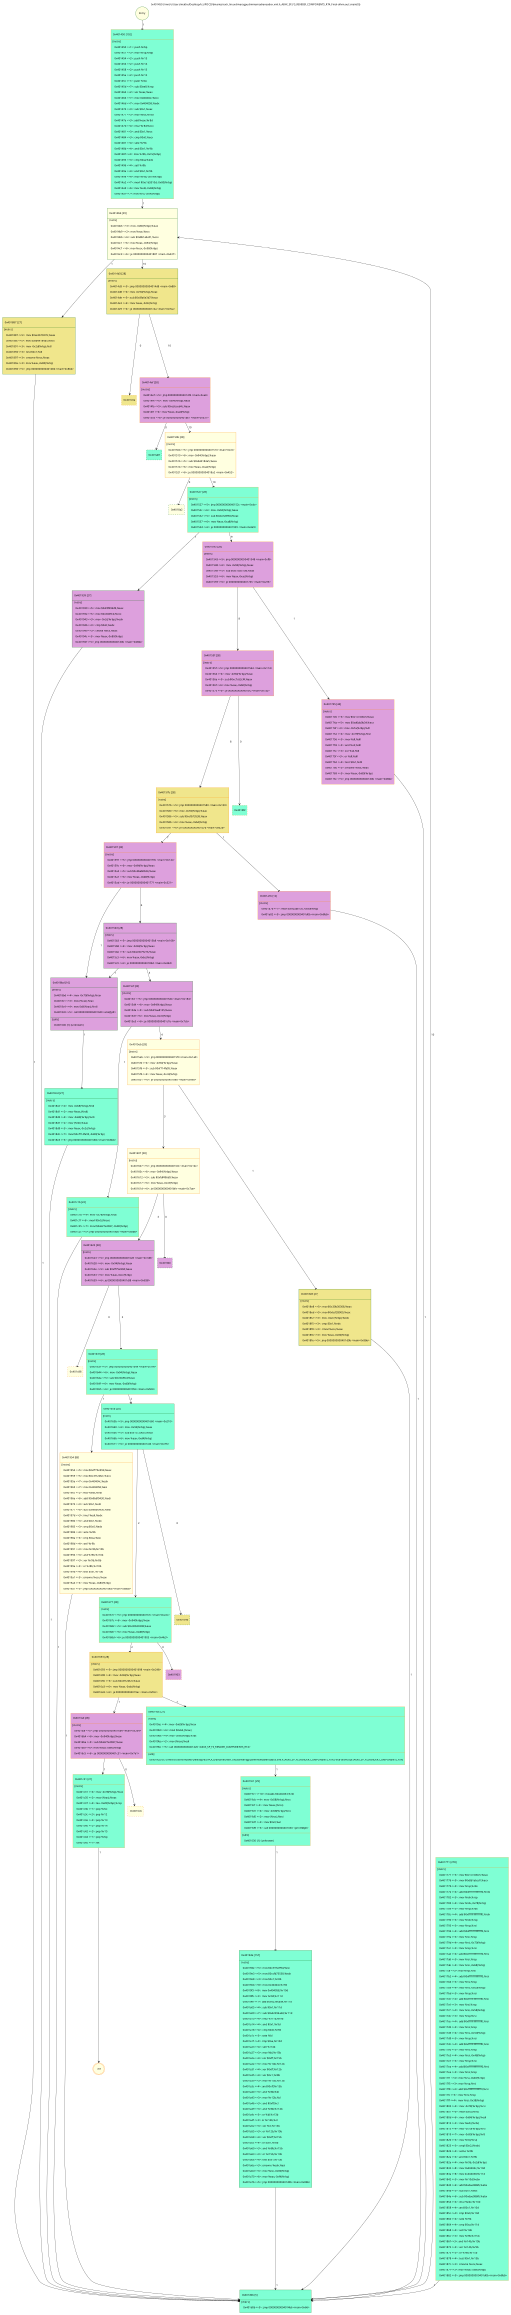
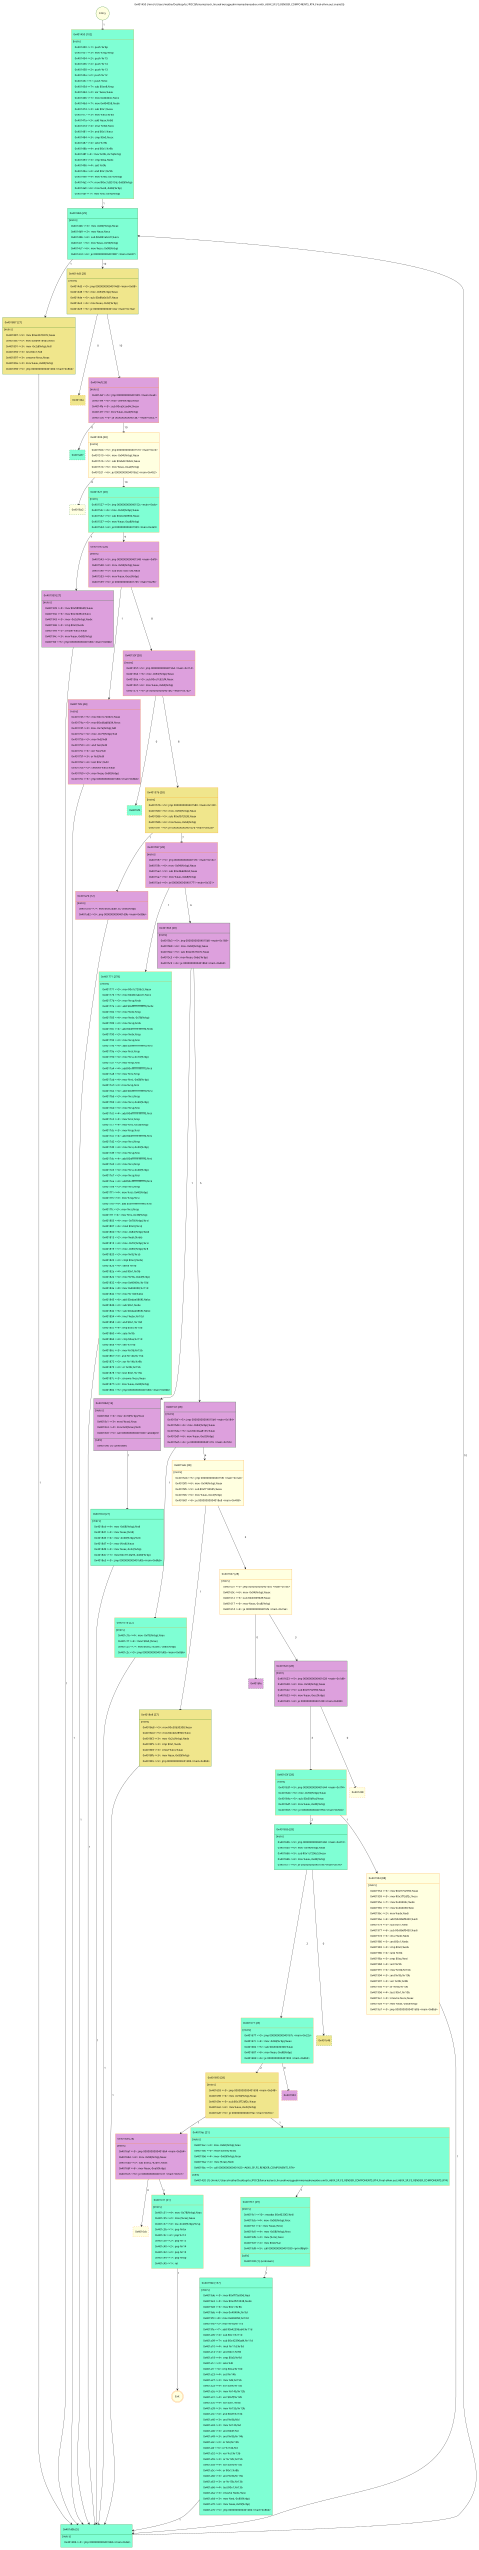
node "0x4014b6 [29]": fillcolor lightyellow -> aquamarine
edge "0x401597 [28]" -> "0x4018bd [16]": now "0x401597 [28]" -> "0x401771 [278]"
